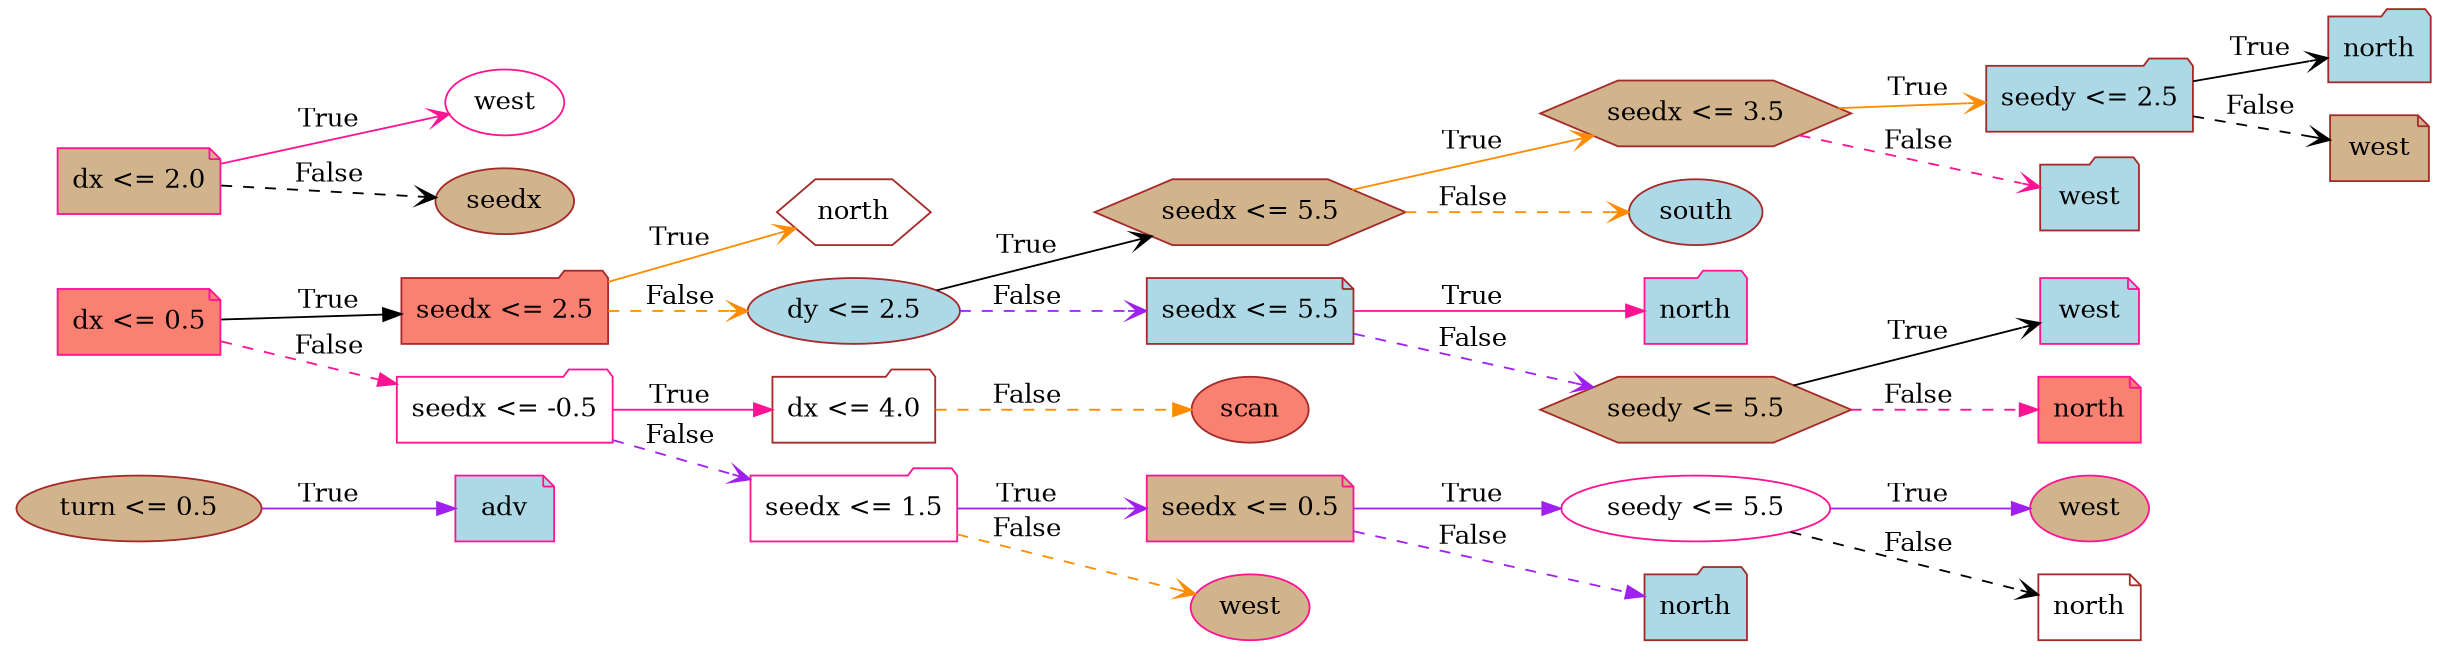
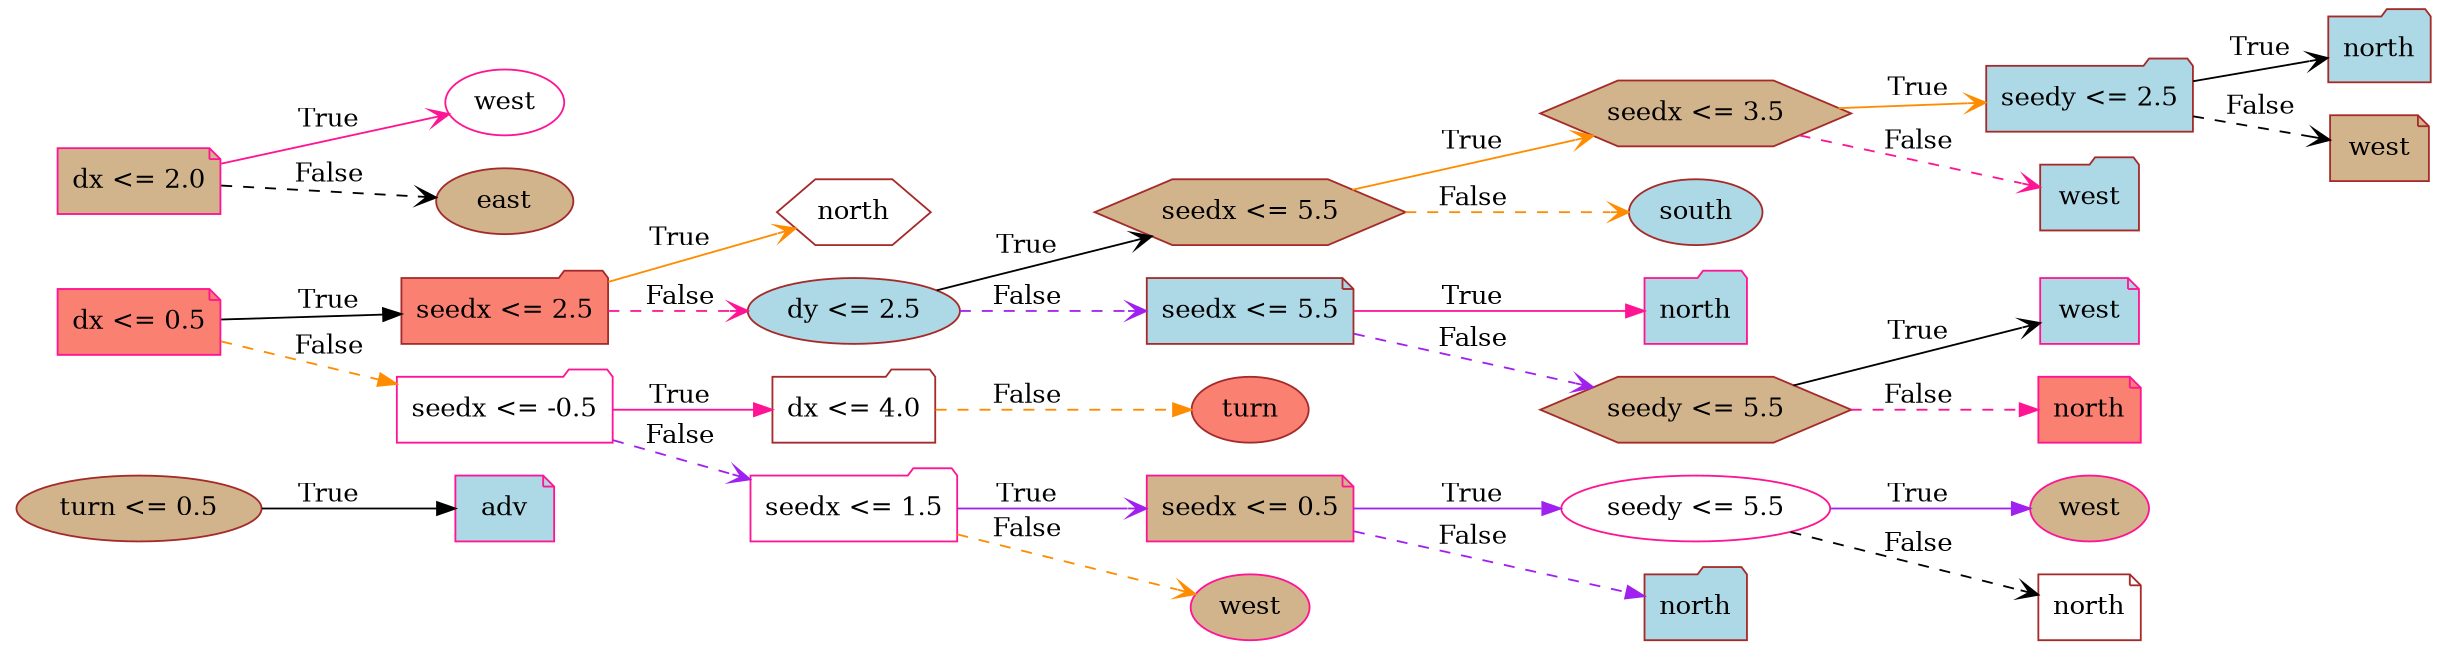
node "seedx": label "seedx" -> "east"
edge "seedx <= 2.5" -> "dy <= 2.5": color darkorange -> deeppink
edge "dx <= 0.5" -> "seedx <= -0.5": color deeppink -> darkorange
node "scan": label "scan" -> "turn"
edge "turn <= 0.5" -> "adv": color purple -> black
